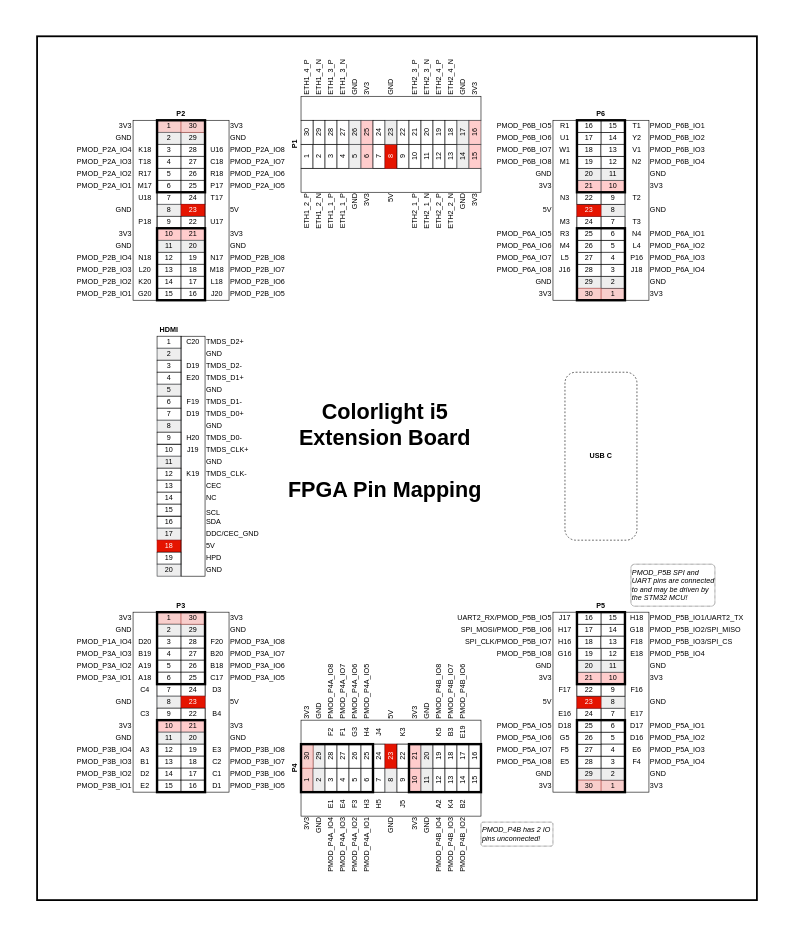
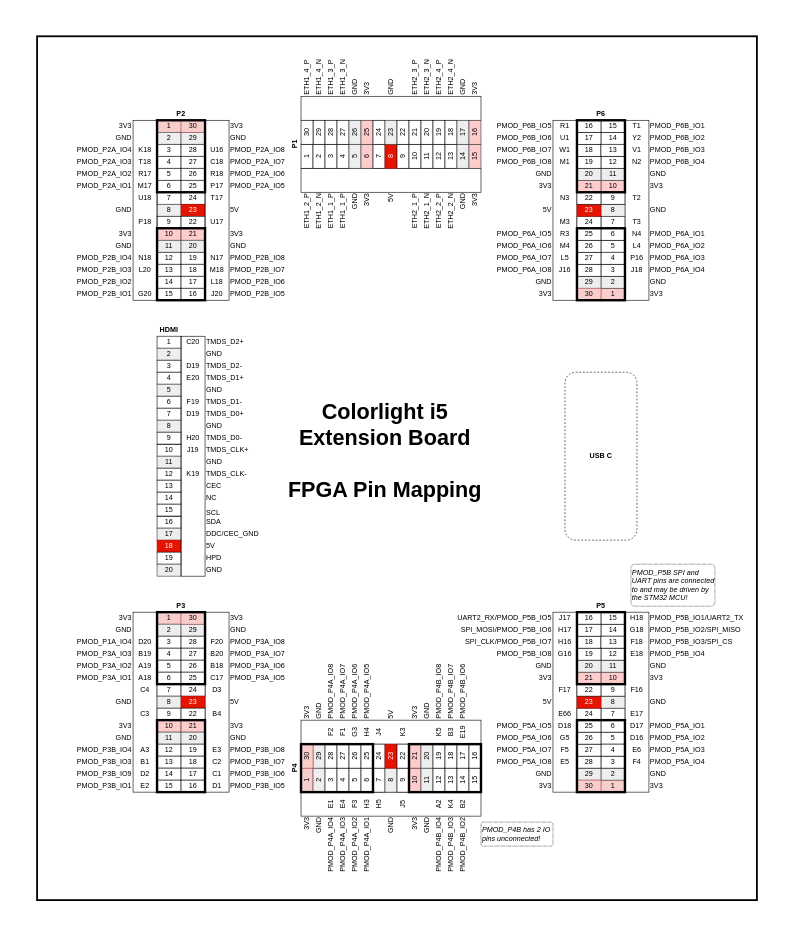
node "K20": removed
node "E16": label "E16" -> "E66"
node "PMOD_P3B_IO2": label "PMOD_P3B_IO2" -> "PMOD_P3B_IO9"
